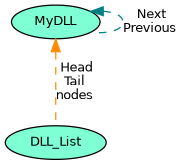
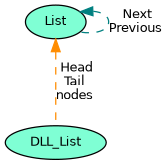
node "MyDLL": label "MyDLL" -> "List"
